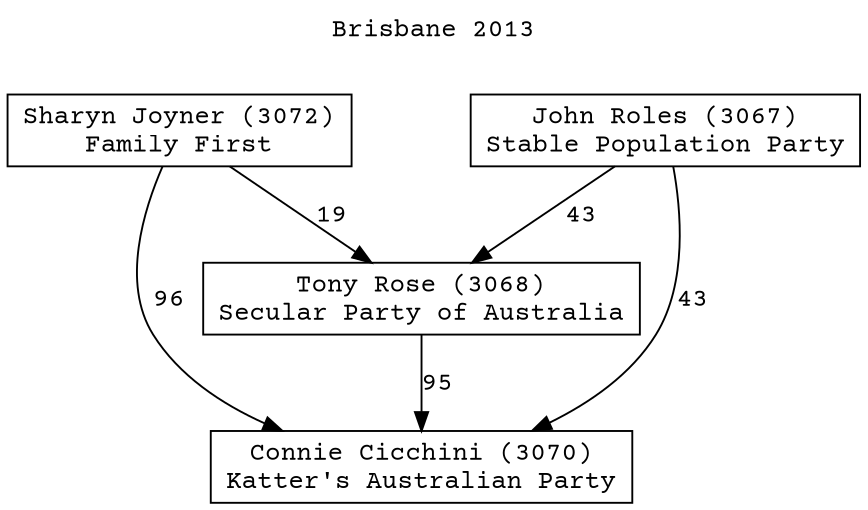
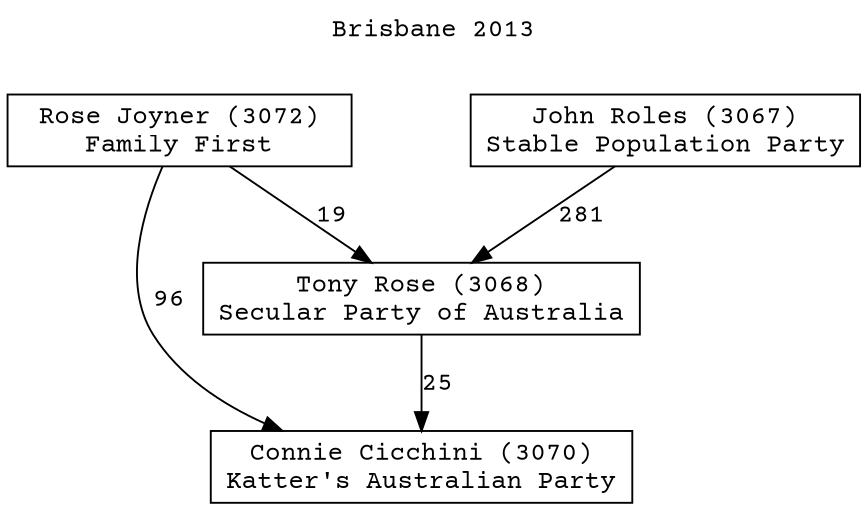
node "Sharyn Joyner (3072) Family First": label "Sharyn Joyner (3072) Family First" -> "Rose Joyner (3072) Family First"
edge "John Roles (3067) Stable Population Party" -> "Tony Rose (3068) Secular Party of Australia": label "43" -> "281"
edge "John Roles (3067) Stable Population Party" -> "Connie Cicchini (3070) Katter's Australian Party": removed, label "43"
edge "Tony Rose (3068) Secular Party of Australia" -> "Connie Cicchini (3070) Katter's Australian Party": label "95" -> "25"
